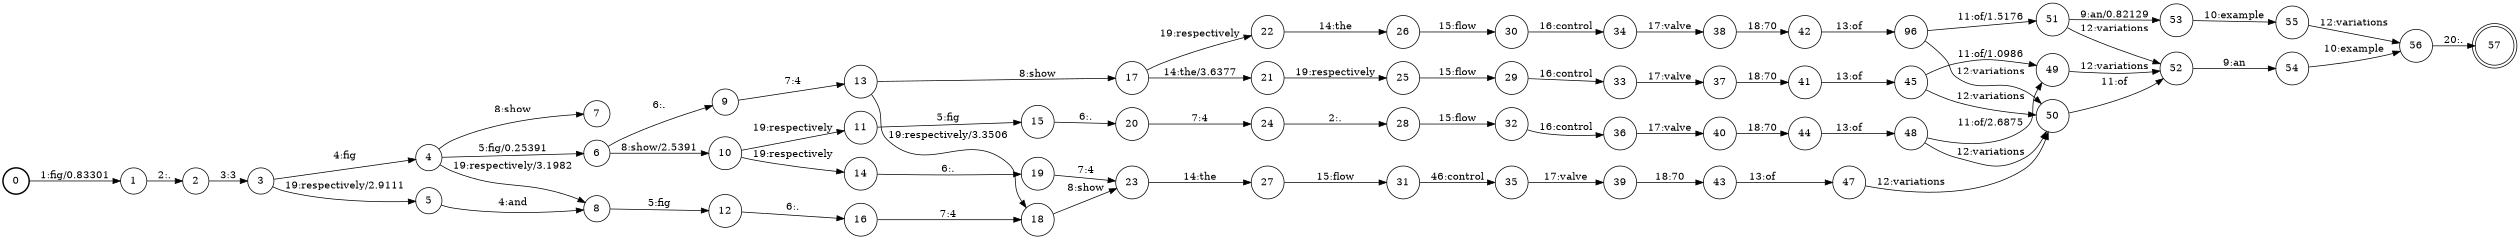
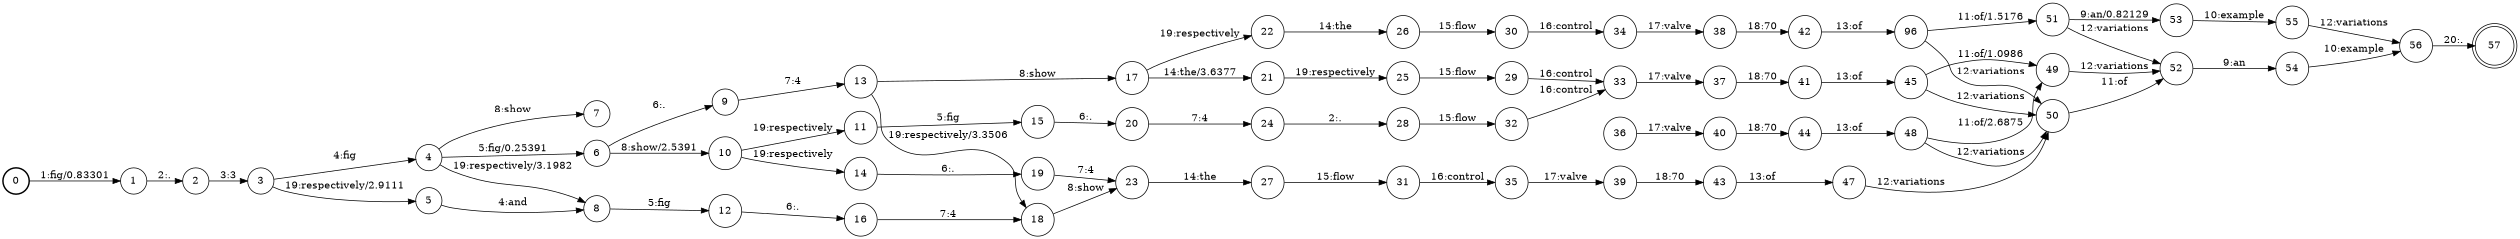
edge "32" -> "36": now "32" -> "33"
edge "31" -> "35": label "46:control" -> "16:control"
